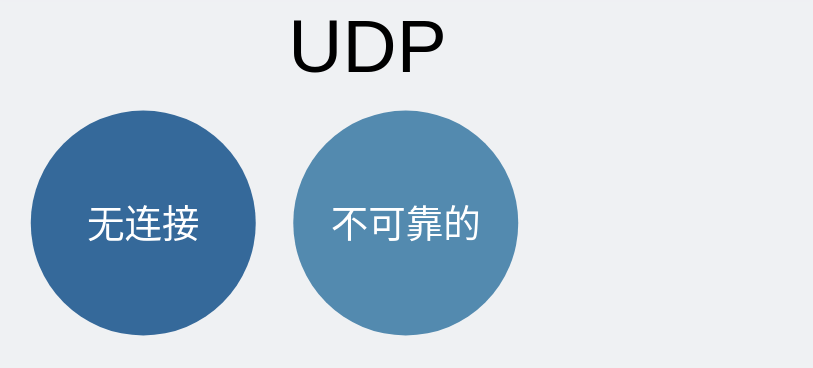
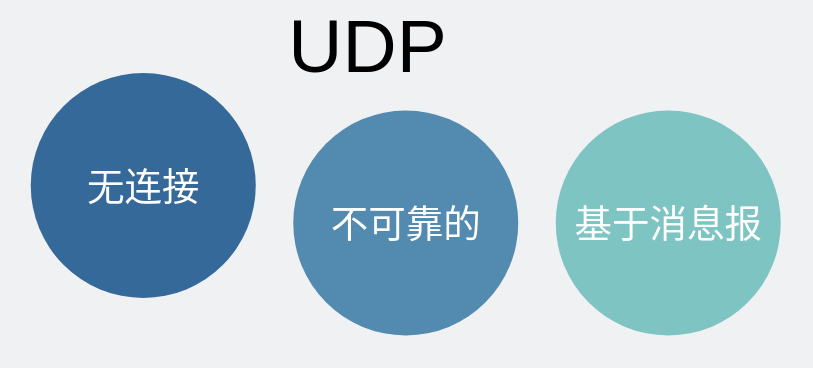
node "无连接": moved (143, 223) -> (143, 185)
node "基于消息报": added
